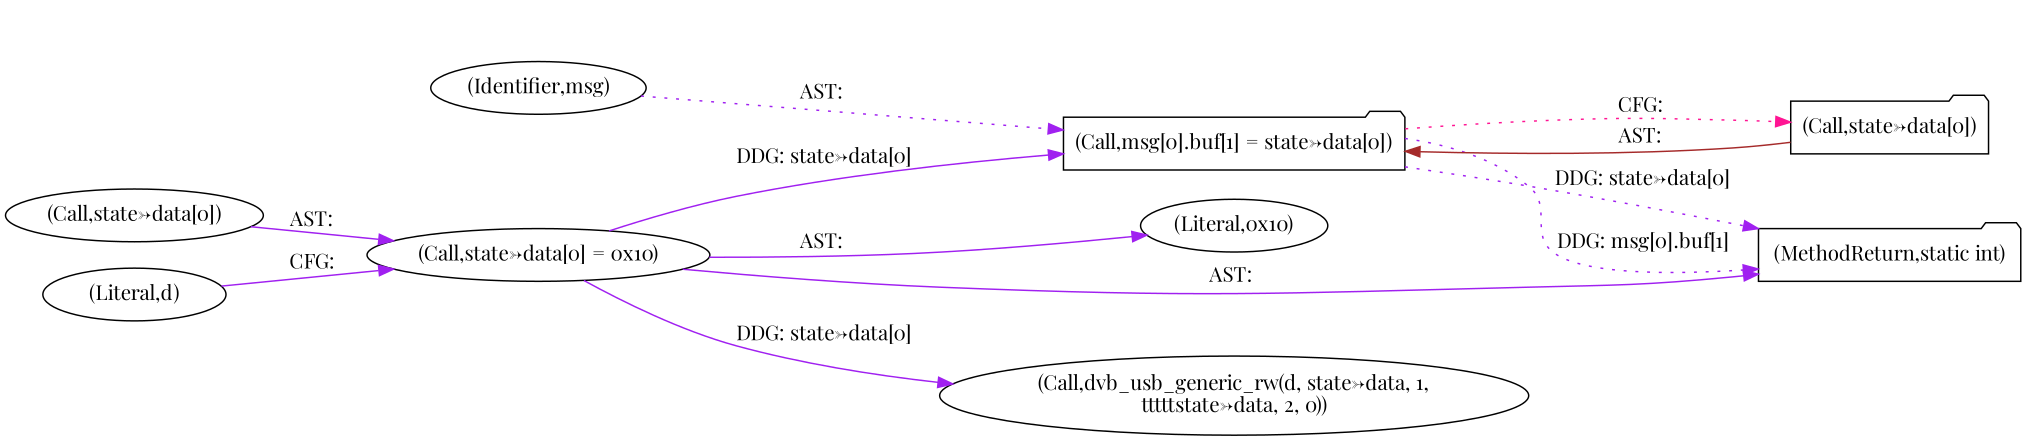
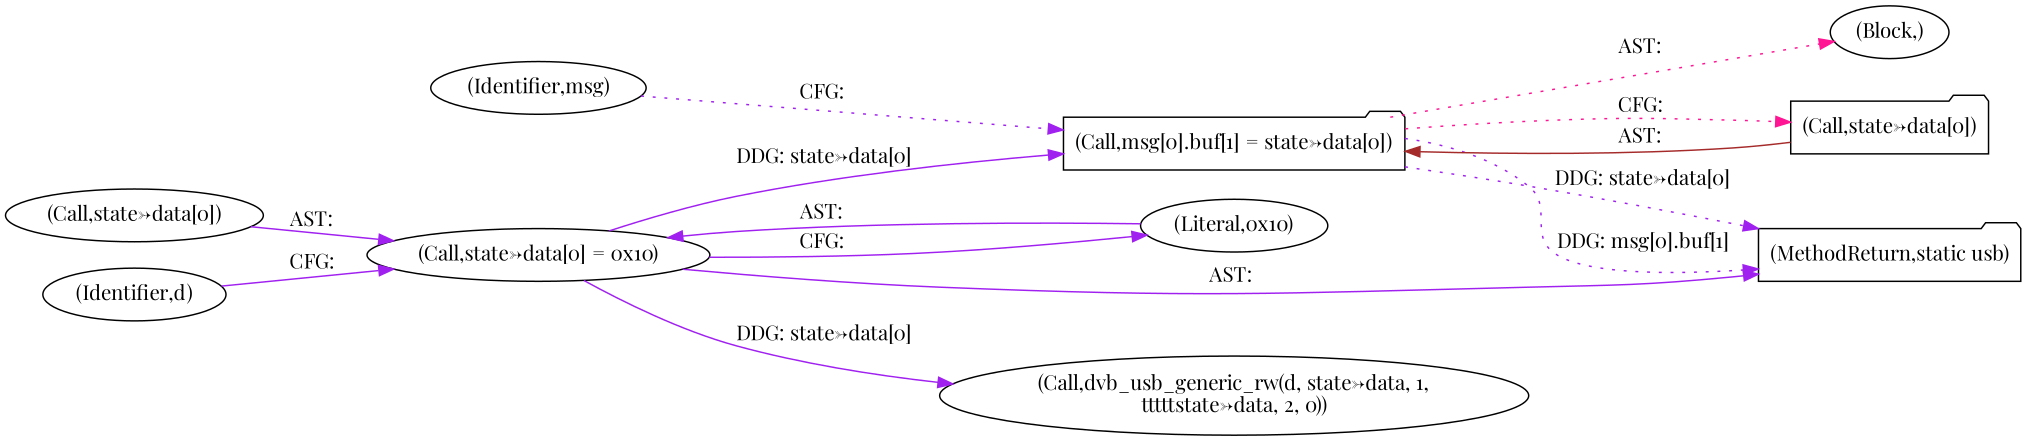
node "(Block,)": added
edge "(Identifier,msg)" -> "(Call,msg[0].buf[1] = state->data[0])": label "AST: " -> "CFG: "
edge "(Literal,0x10)" -> "(Call,state->data[0] = 0x10)": added, label "AST:"
edge "(Call,state->data[0] = 0x10)" -> "(Literal,0x10)": label "AST: " -> "CFG: "
node "(MethodReturn,static int)": label "(MethodReturn,static int)" -> "(MethodReturn,static usb)"
node "(Literal,d)": label "(Literal,d)" -> "(Identifier,d)"
